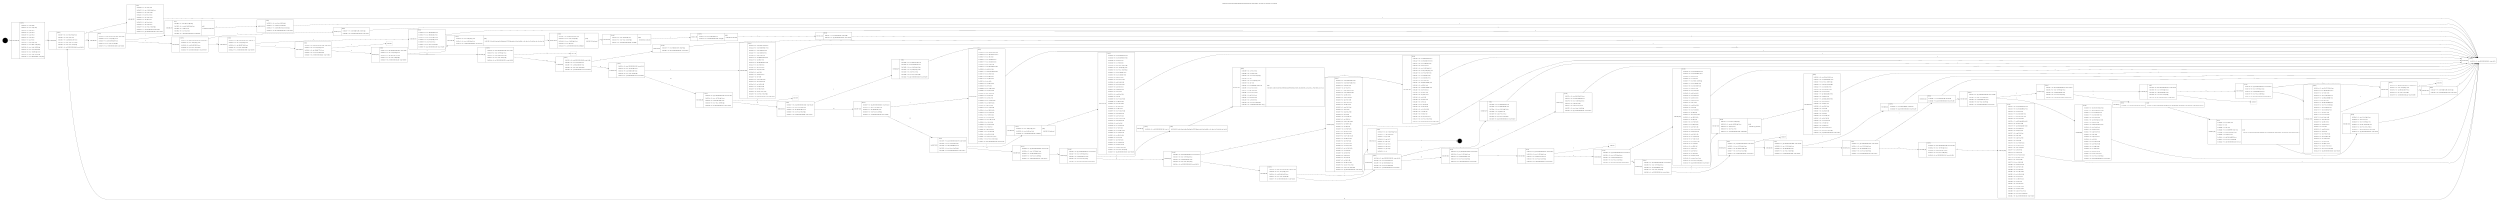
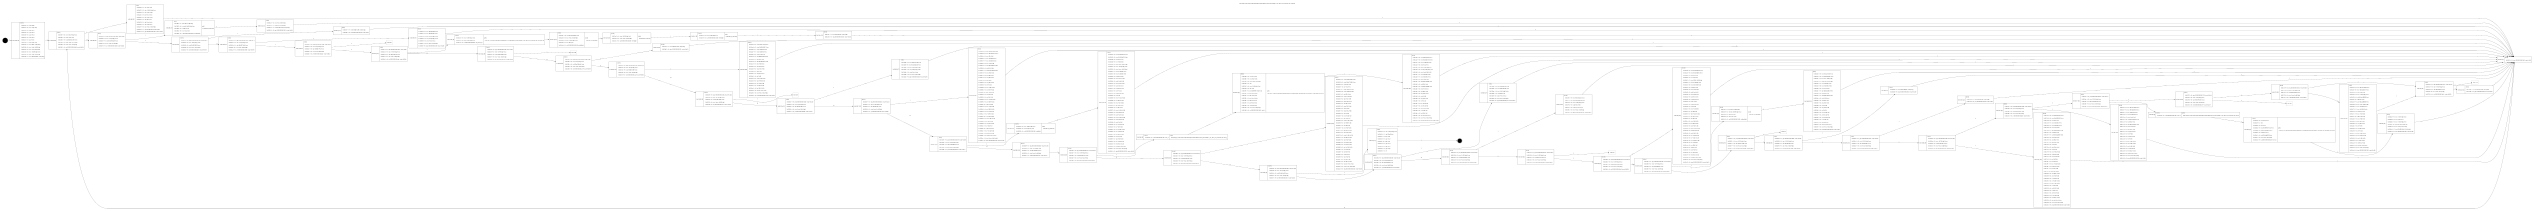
edge "0x401e36 [12]" -> "0x4016ce [25]": now "0x4016b5 [25]" -> "0x4016ce [25]"
